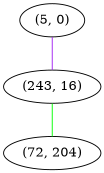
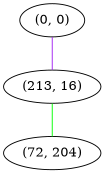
node "(5, 0)": label "(5, 0)" -> "(0, 0)"
node "(243, 16)": label "(243, 16)" -> "(213, 16)"
